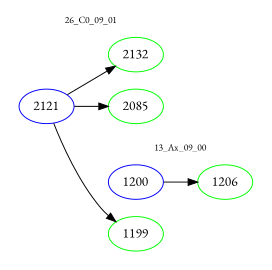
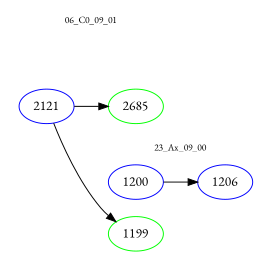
cluster "26_C0_09_01": label "26_C0_09_01" -> "06_C0_09_01"
node "2132": removed
node "2085": label "2085" -> "2685"
cluster "13_Ax_09_00": label "13_Ax_09_00" -> "23_Ax_09_00"
node "1206": color green -> blue
